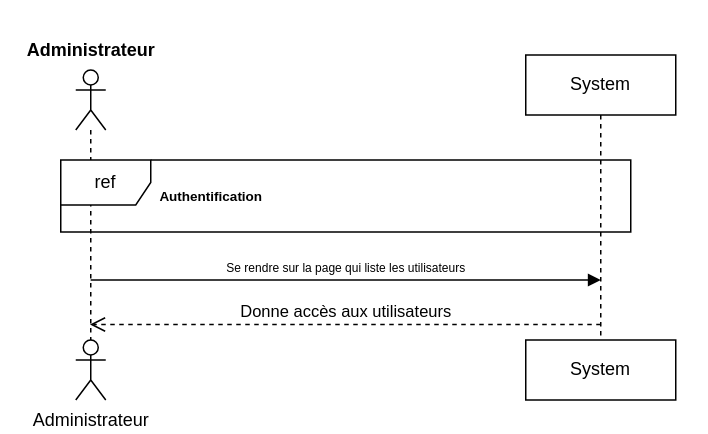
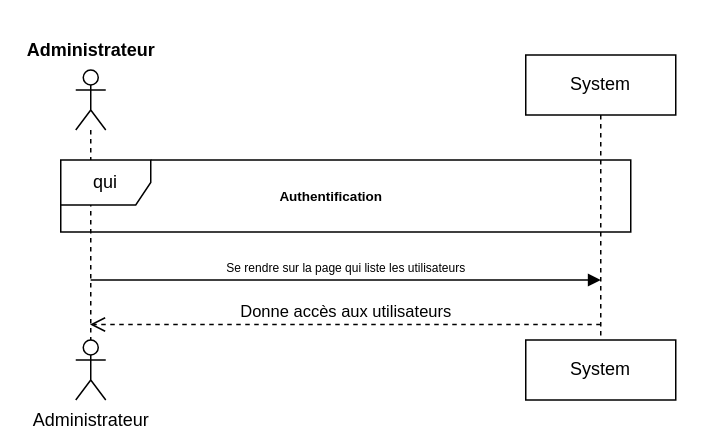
node "ref": label "ref" -> "qui"
node "Authentification": moved (211, 196) -> (331, 196)
